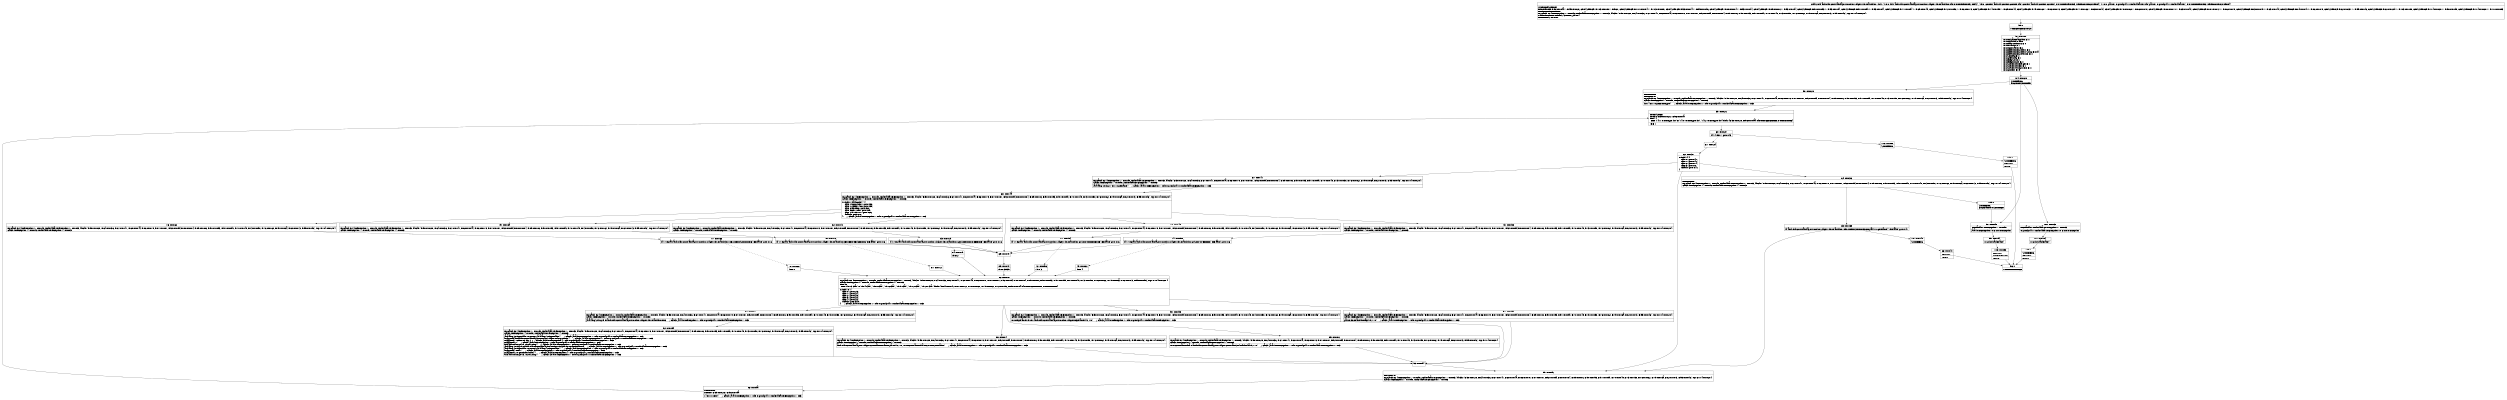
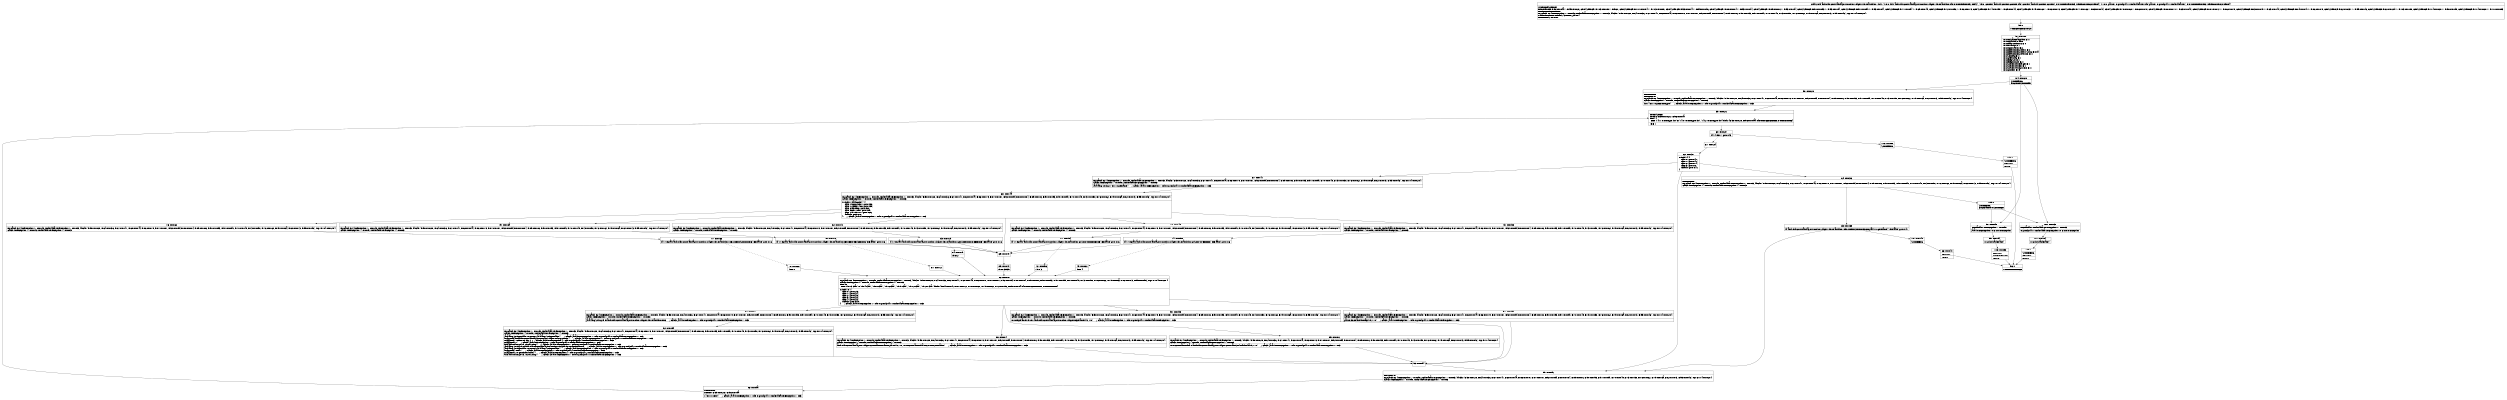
edge "105: ?" -> "100: 0x00e3": added
